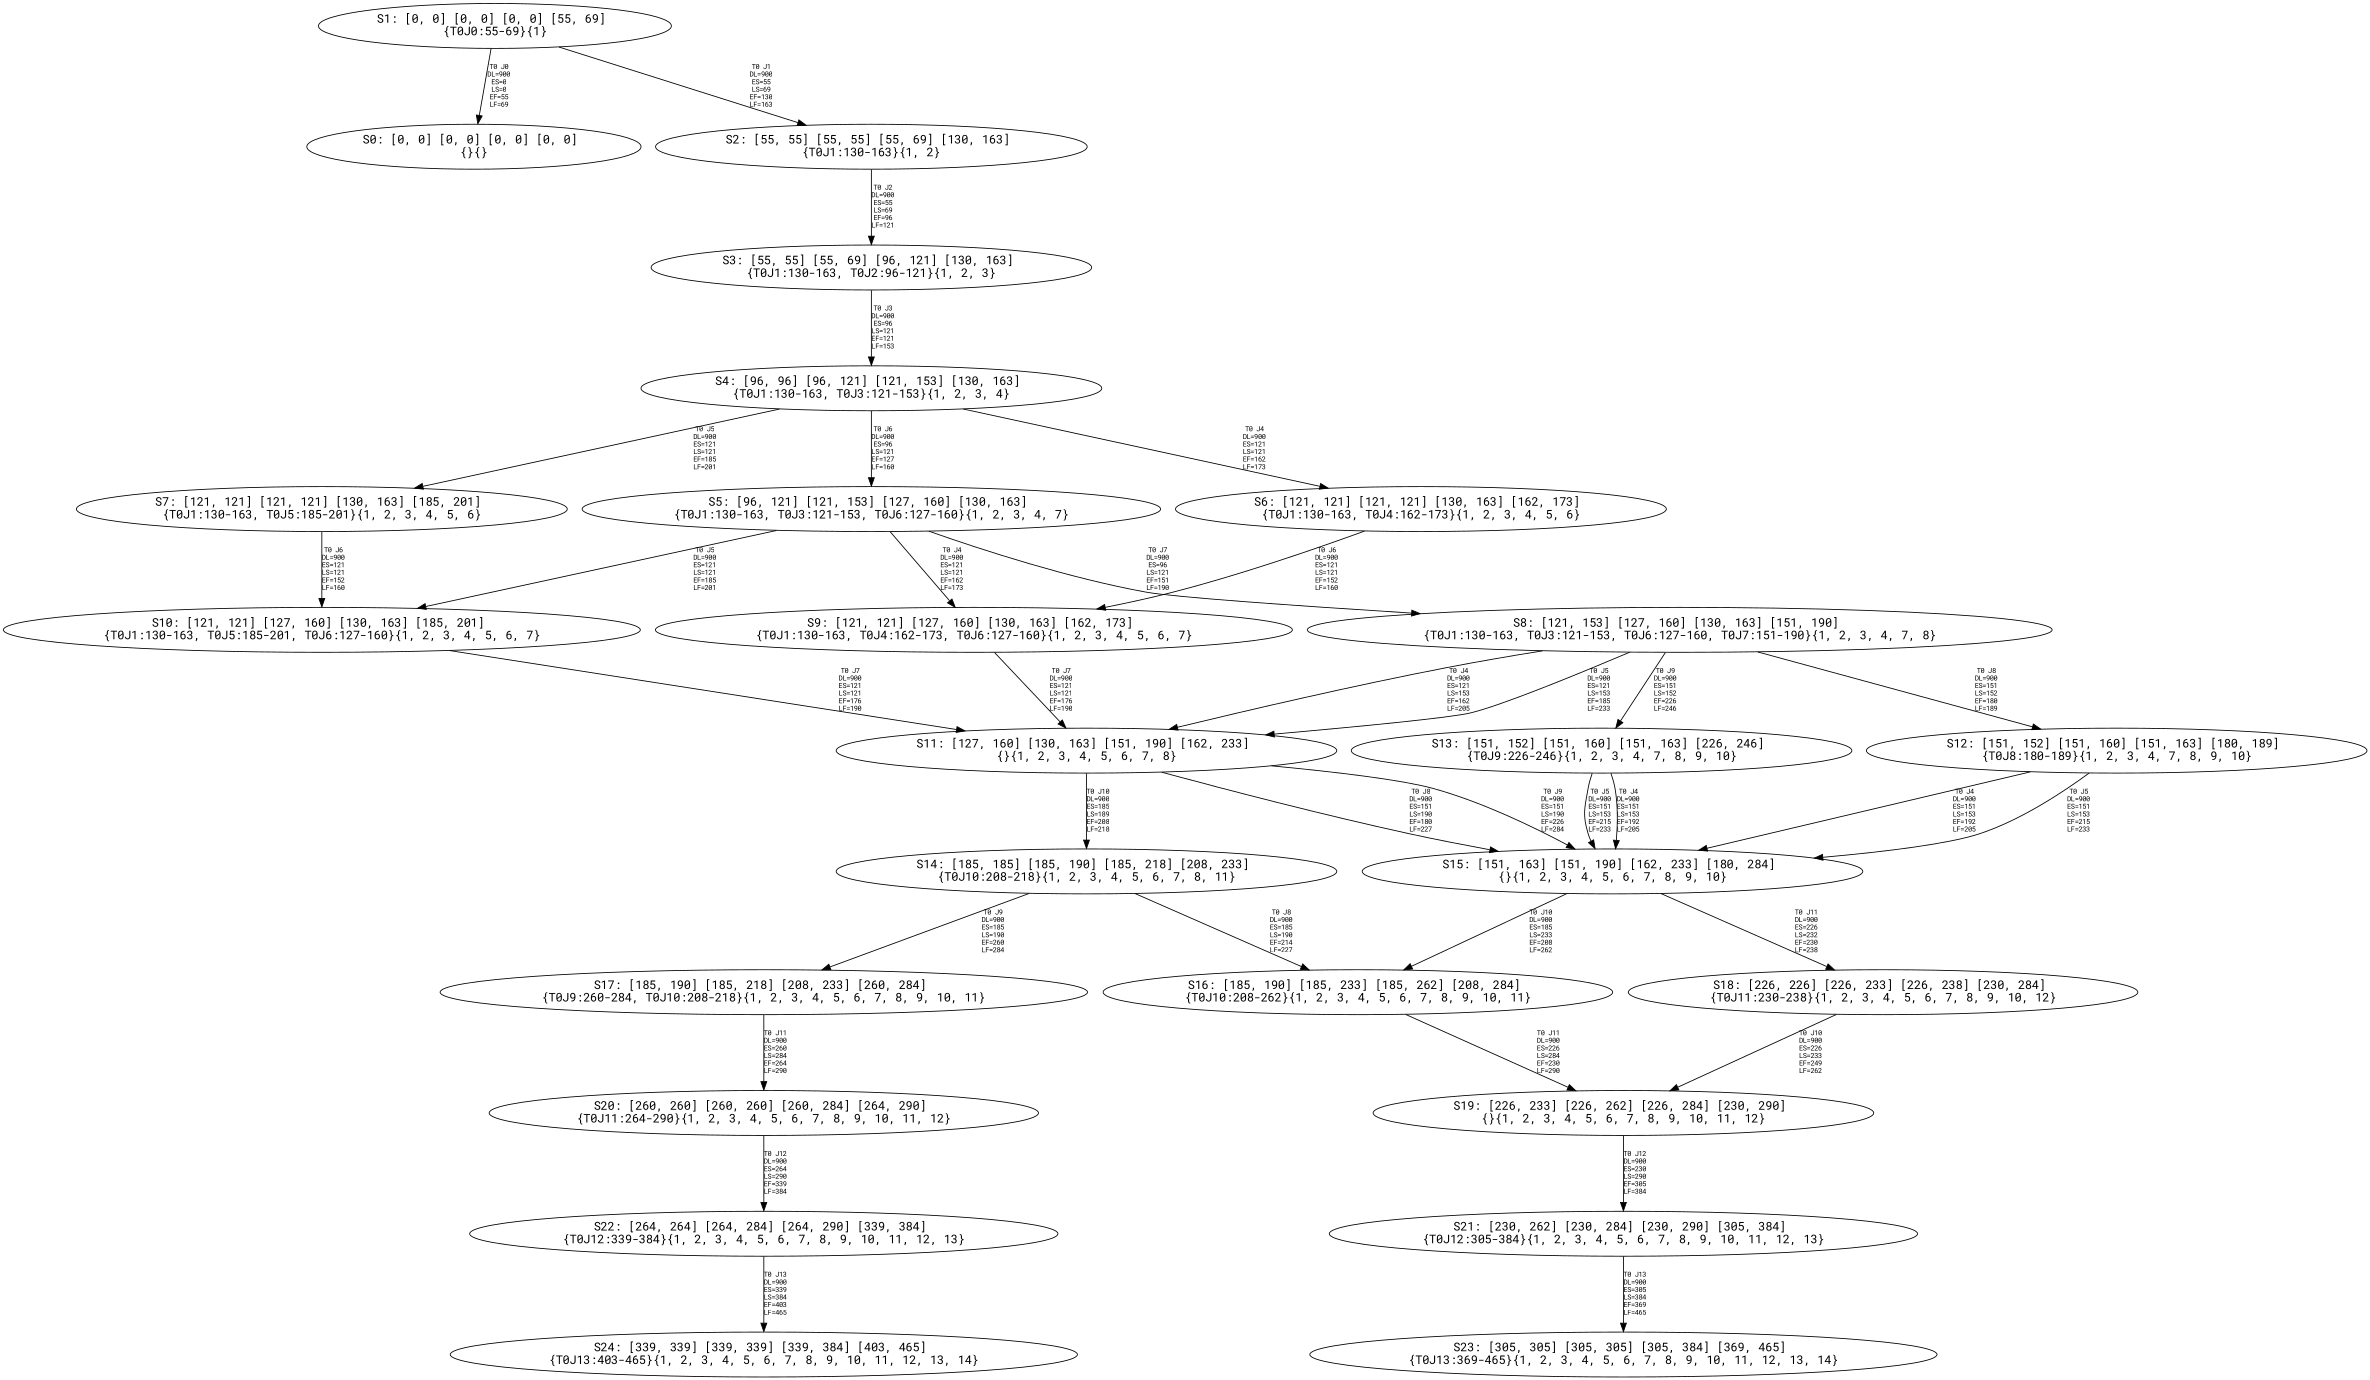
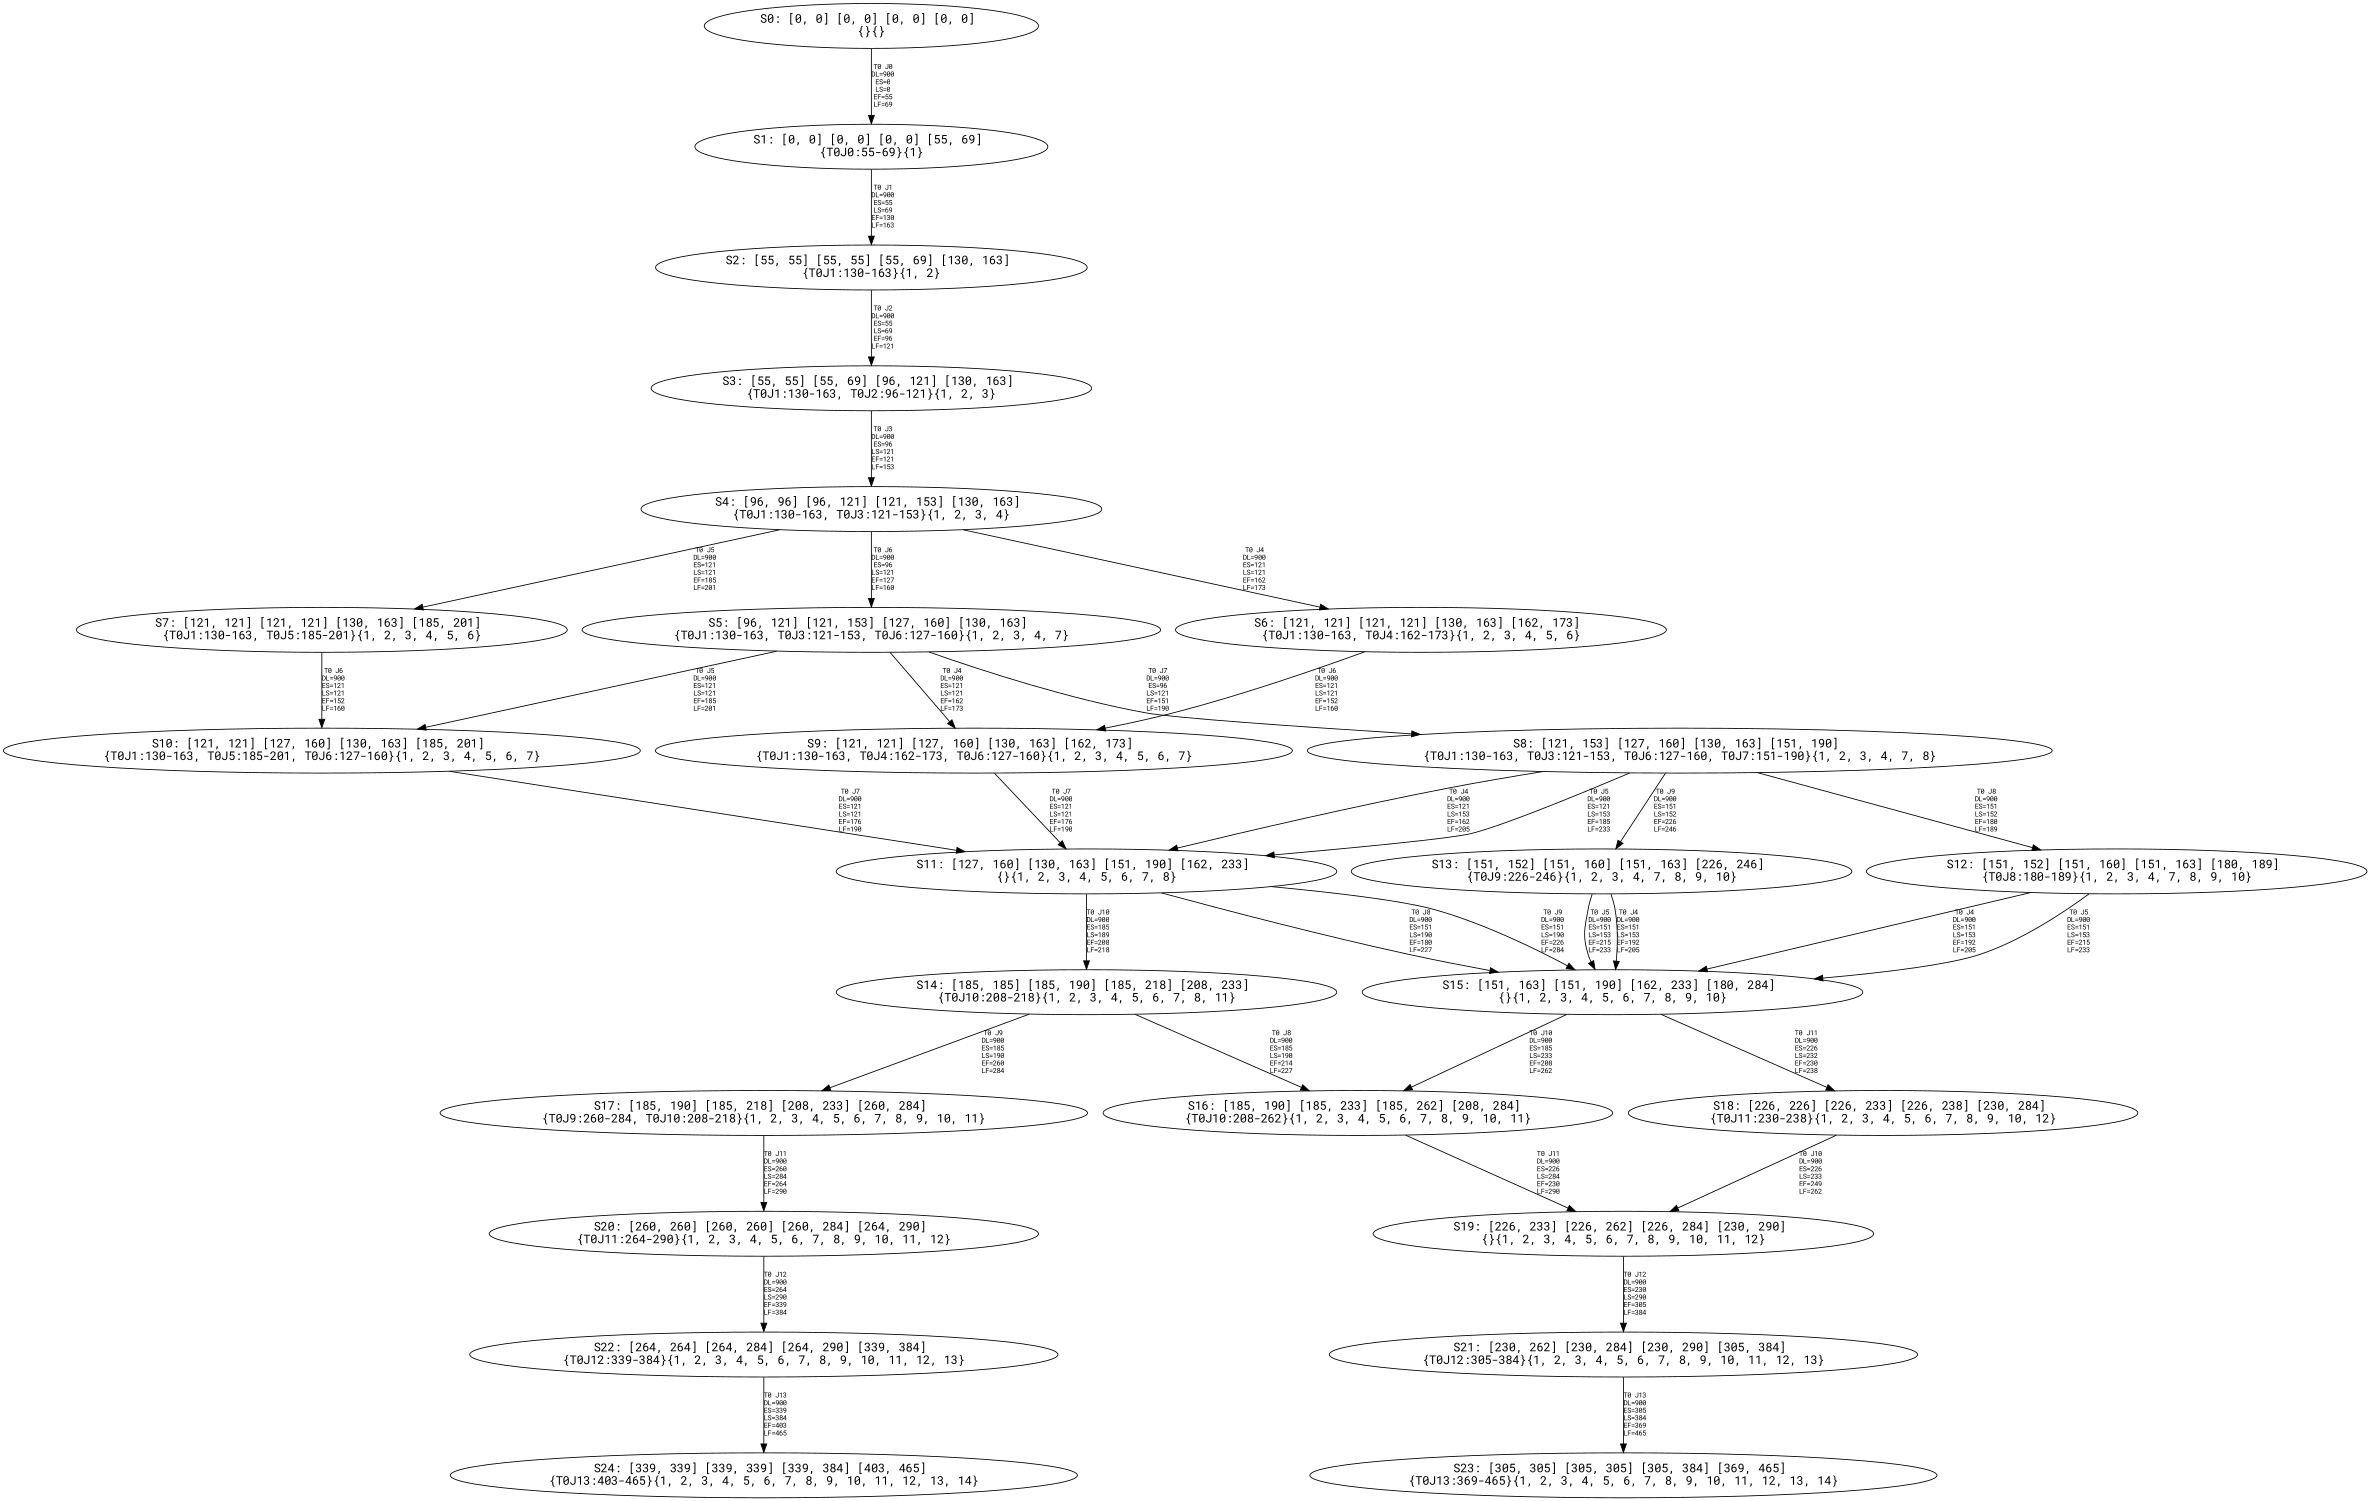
edge "S1: [0, 0] [0, 0] [0, 0] [55, 69] {T0J0:55-69}{1}" -> "S0: [0, 0] [0, 0] [0, 0] [0, 0] {}{}": reversed
